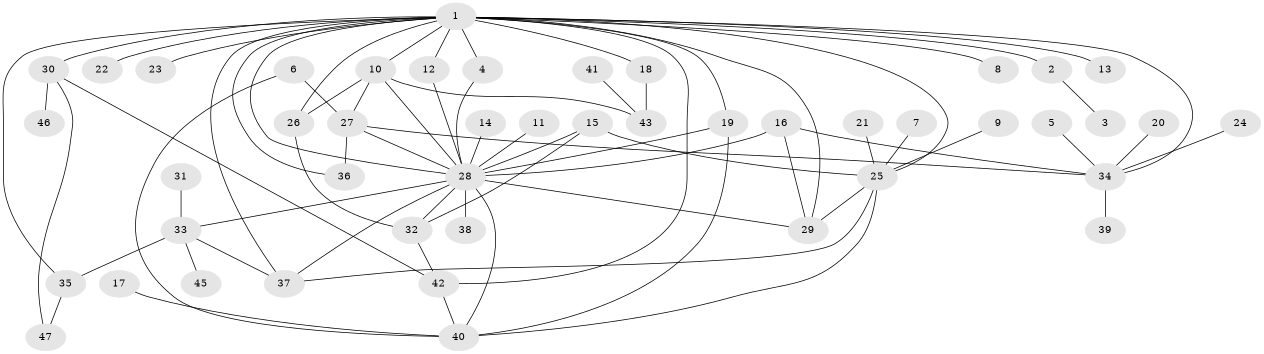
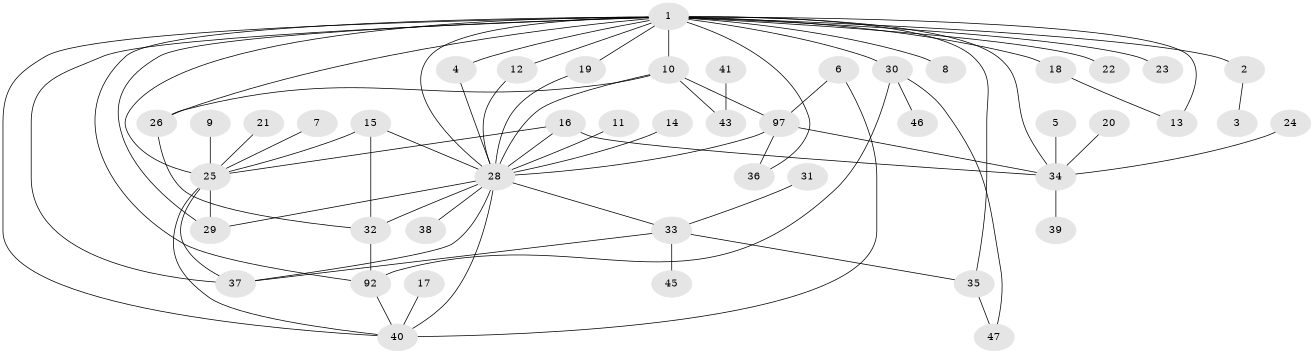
edge "18" -- "43": now "18" -- "13"
node "27": label "27" -> "97"
edge "16" -- "29": now "16" -- "25"
node "42": label "42" -> "92"
edge "19" -- "40": now "1" -- "40"
